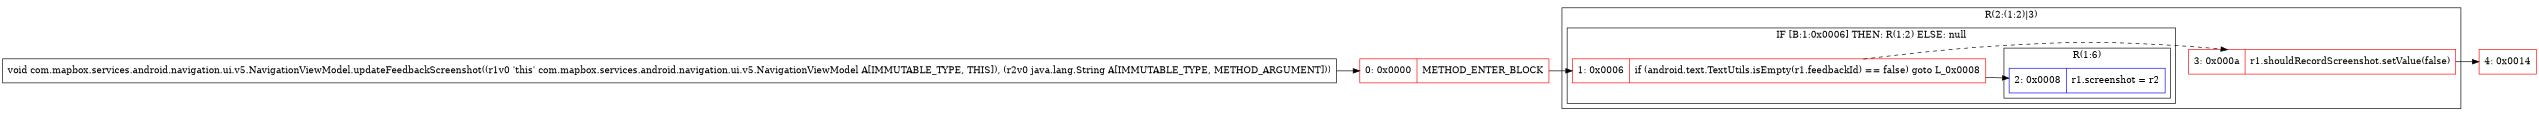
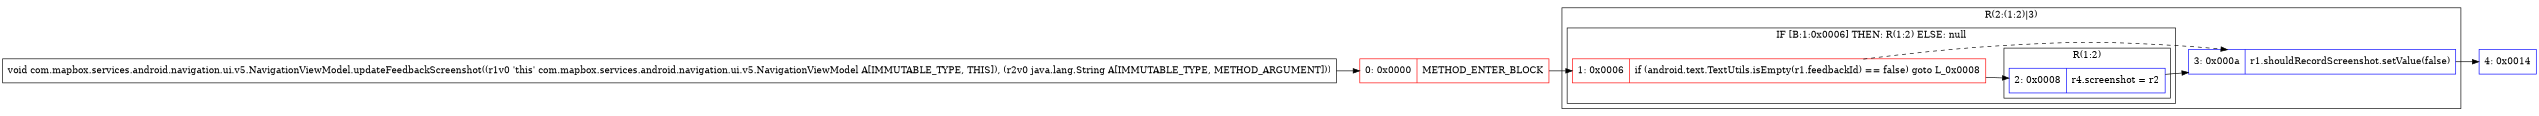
cluster "R(1:6)": label "R(1:6)" -> "R(1:2)"
node "3: 0x000a": color red -> blue
node "4: 0x0014": color red -> blue
edge "2: 0x0008" -> "3: 0x000a": added
node "2: 0x0008": text "r1.screenshot = r2" -> "r4.screenshot = r2"
